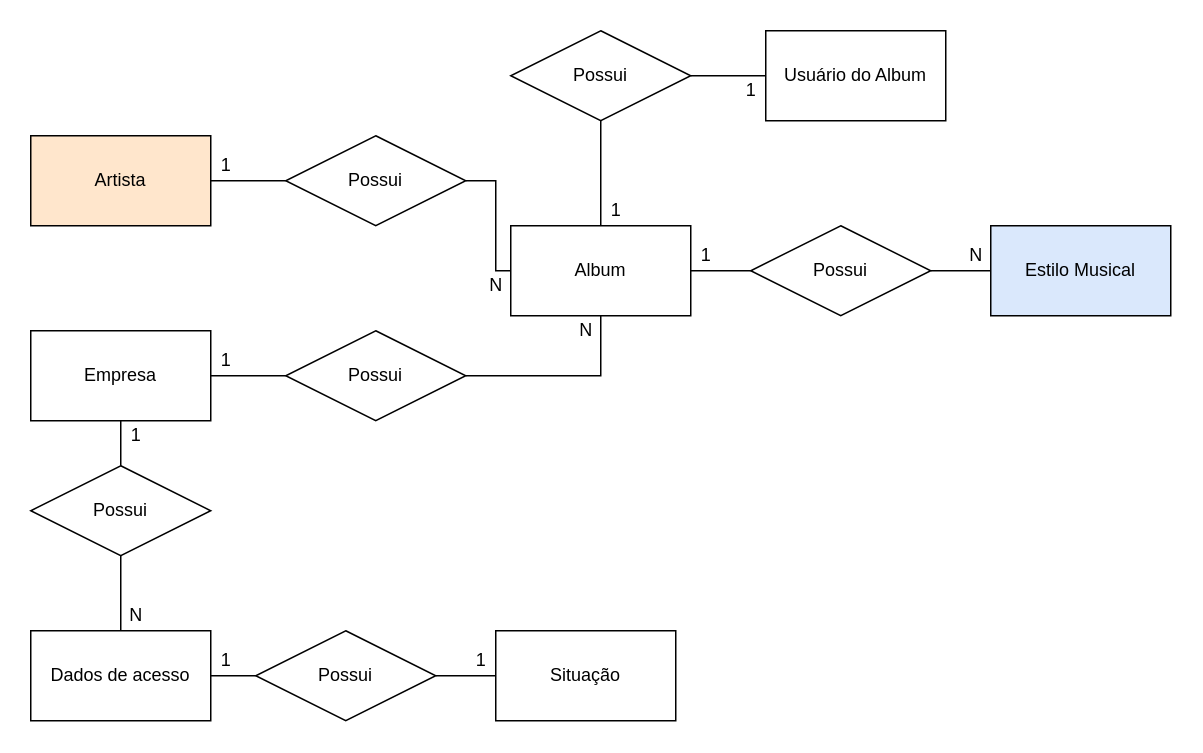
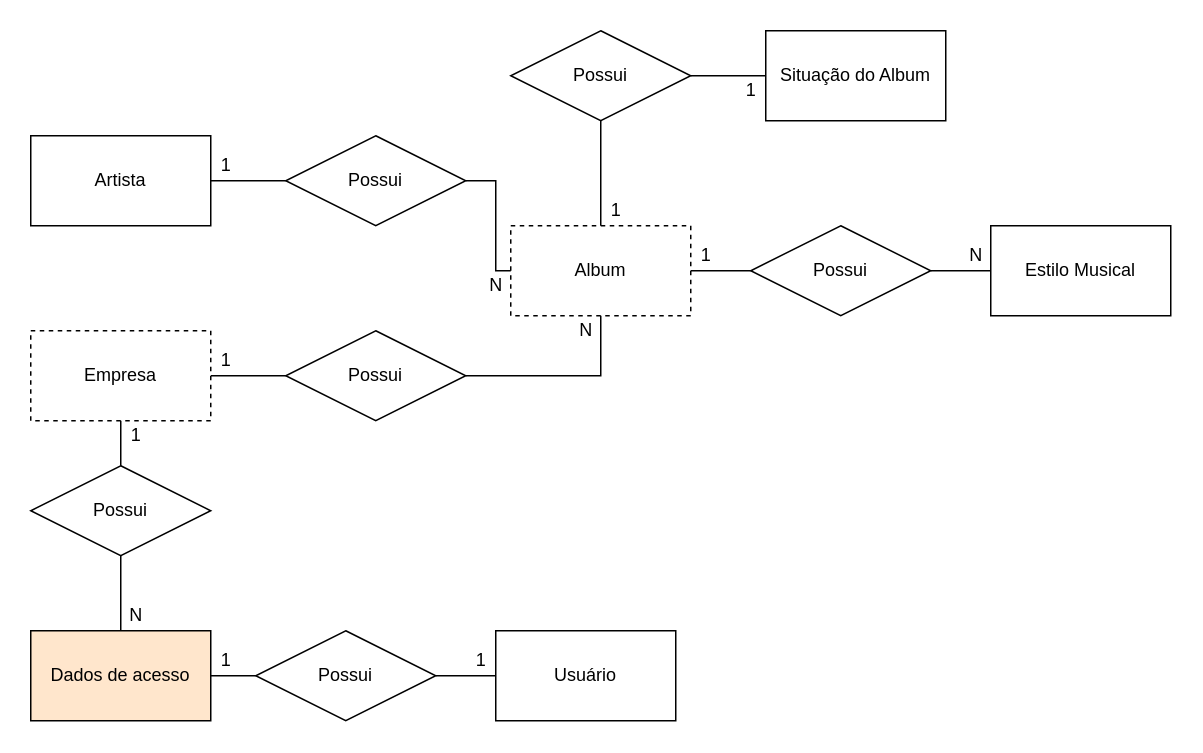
node "Usuário do Album": label "Usuário do Album" -> "Situação do Album"
node "Artista": fillcolor #ffe6cc -> #ffffff
node "Album": style solid -> dashed
node "Estilo Musical": fillcolor #dae8fc -> #ffffff
node "Empresa": style solid -> dashed
node "Dados de acesso": fillcolor #ffffff -> #ffe6cc
node "Situação": label "Situação" -> "Usuário"
